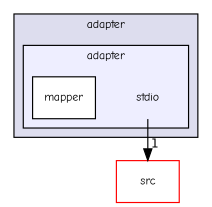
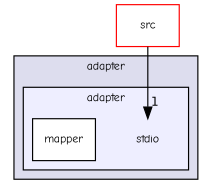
edge "stdio" -> "src": reversed
